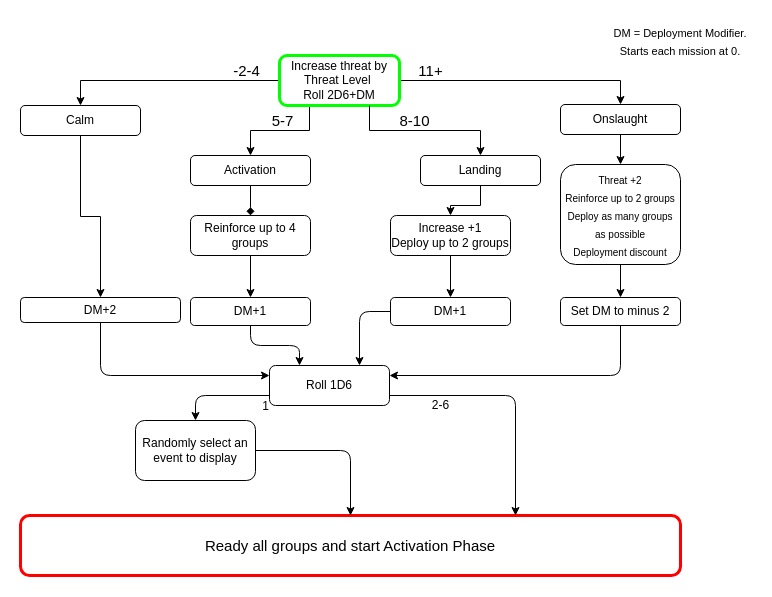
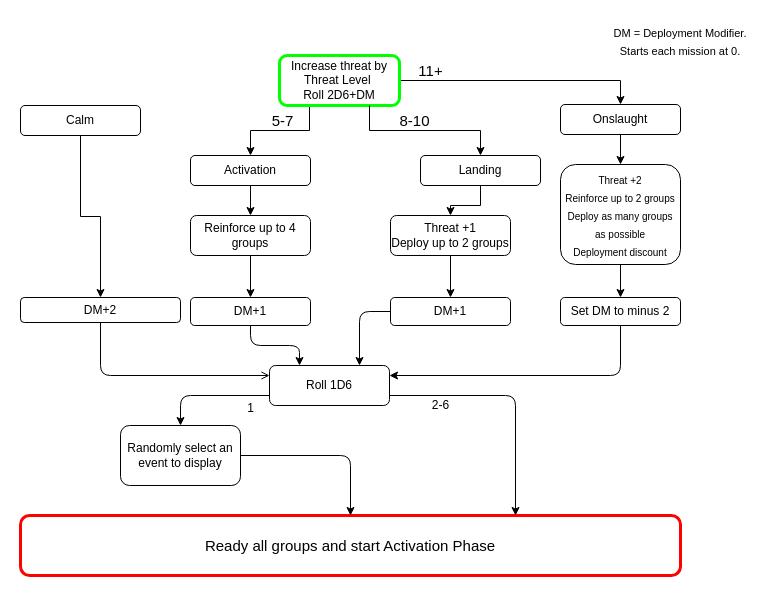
edge "Increase threat by Threat Level Roll 2D6+DM" -> "Calm": removed, label "-2-4"
edge "Activation" -> "Reinforce up to 4 groups": arrowhead diamond -> classic
node "Increase +1Deploy up to 2 groups": label "Increase +1Deploy up to 2 groups" -> "Threat +1Deploy up to 2 groups"
edge "DM+2" -> "Roll 1D6": arrowhead classic -> open
node "Randomly select an event to display": moved (196, 451) -> (181, 456)
